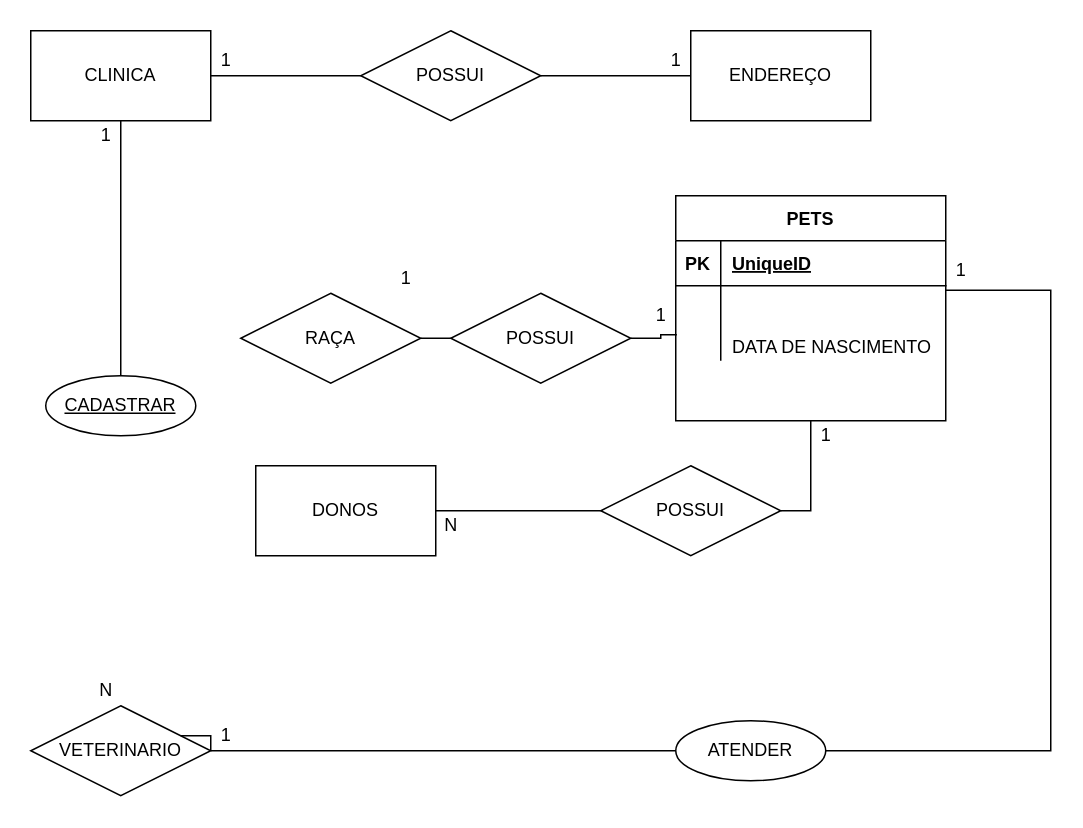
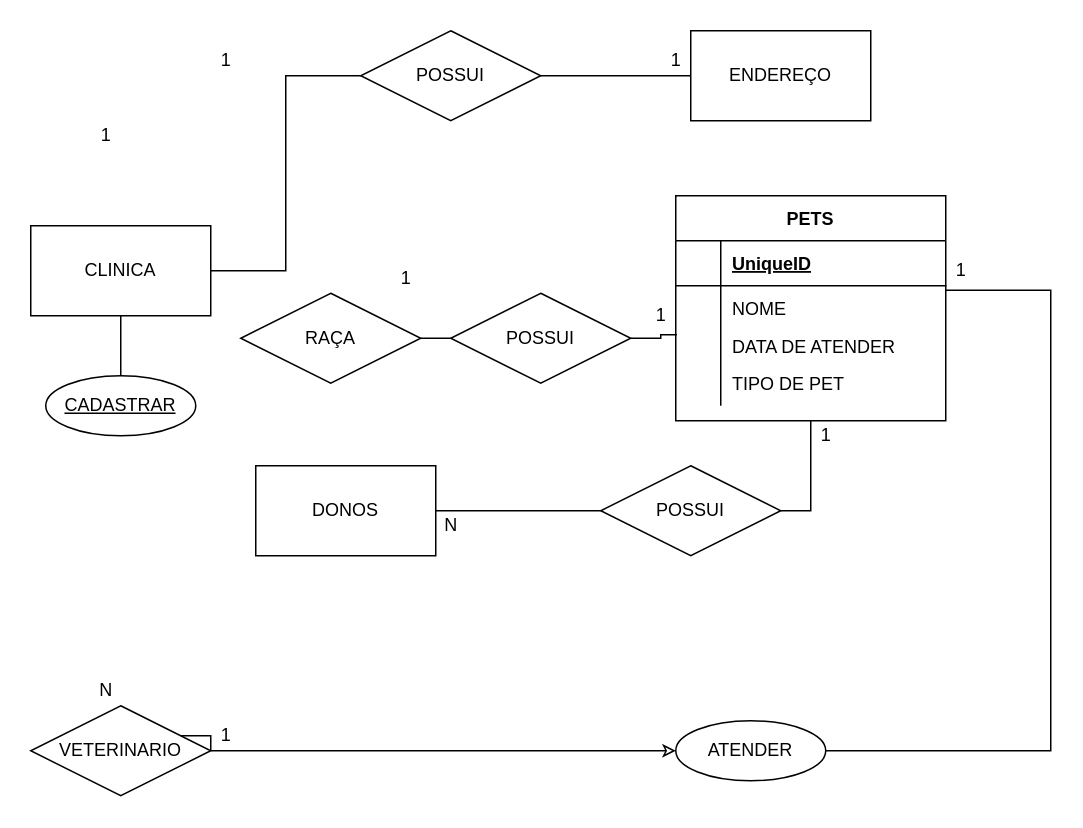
node "CLINICA": moved (121, 76) -> (121, 271)
node "PK": removed
node "NOME": added
node "DATA DE NASCIMENTO": label "DATA DE NASCIMENTO" -> "DATA DE ATENDER"
node "TIPO DE PET": added
edge "VETERINARIO" -- "ATENDER": arrowhead none -> classic
